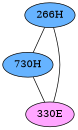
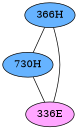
node "266H": label "266H" -> "366H"
node "330E": label "330E" -> "336E"
